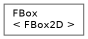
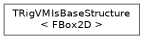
node "FBox < FBox2D >": label "FBox < FBox2D >" -> "TRigVMIsBaseStructure < FBox2D >"
